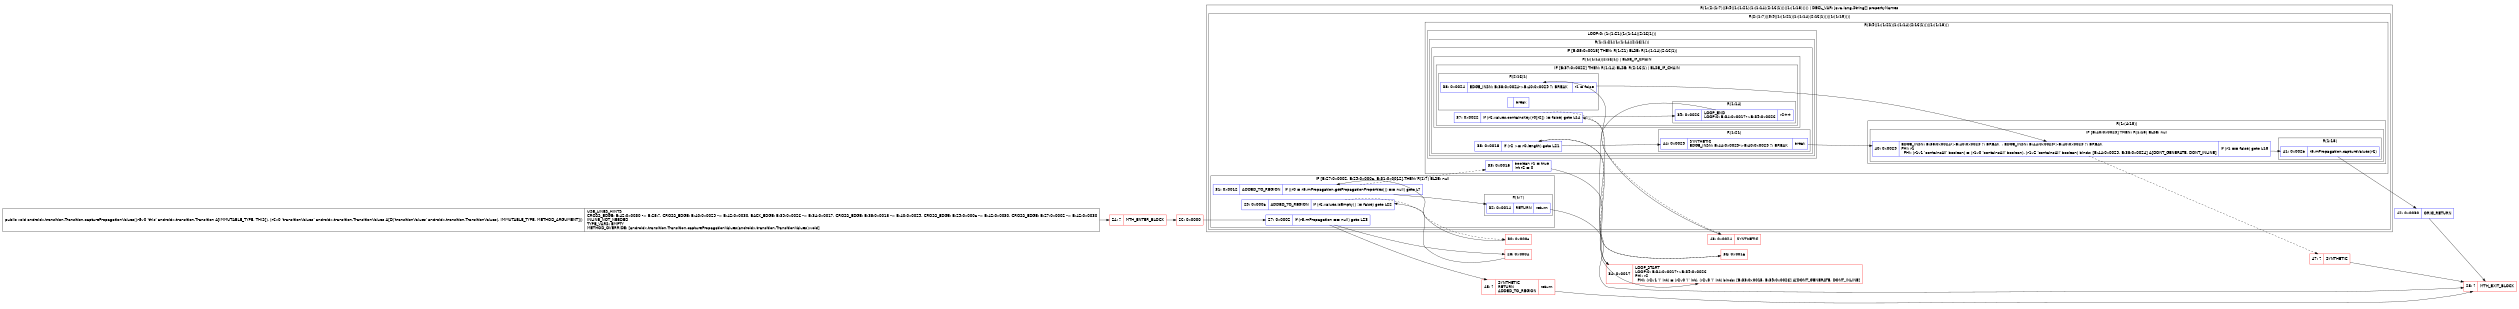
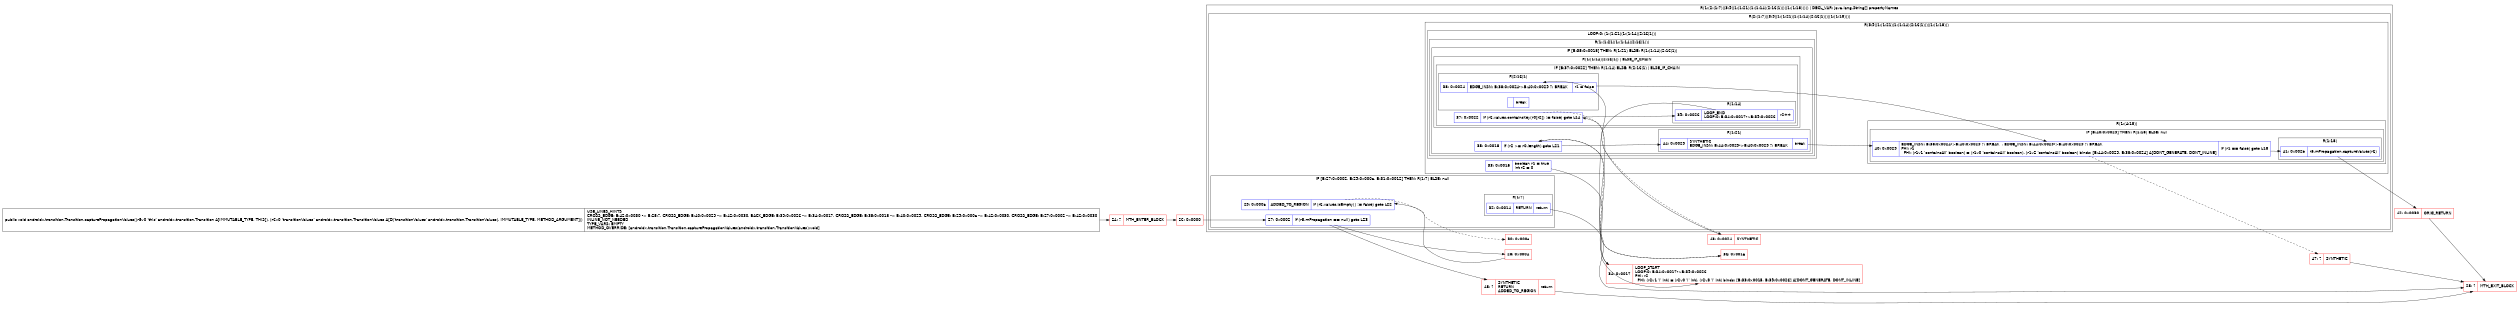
node "31: 0x0012": removed
node "42: 0x0030": color blue -> red
